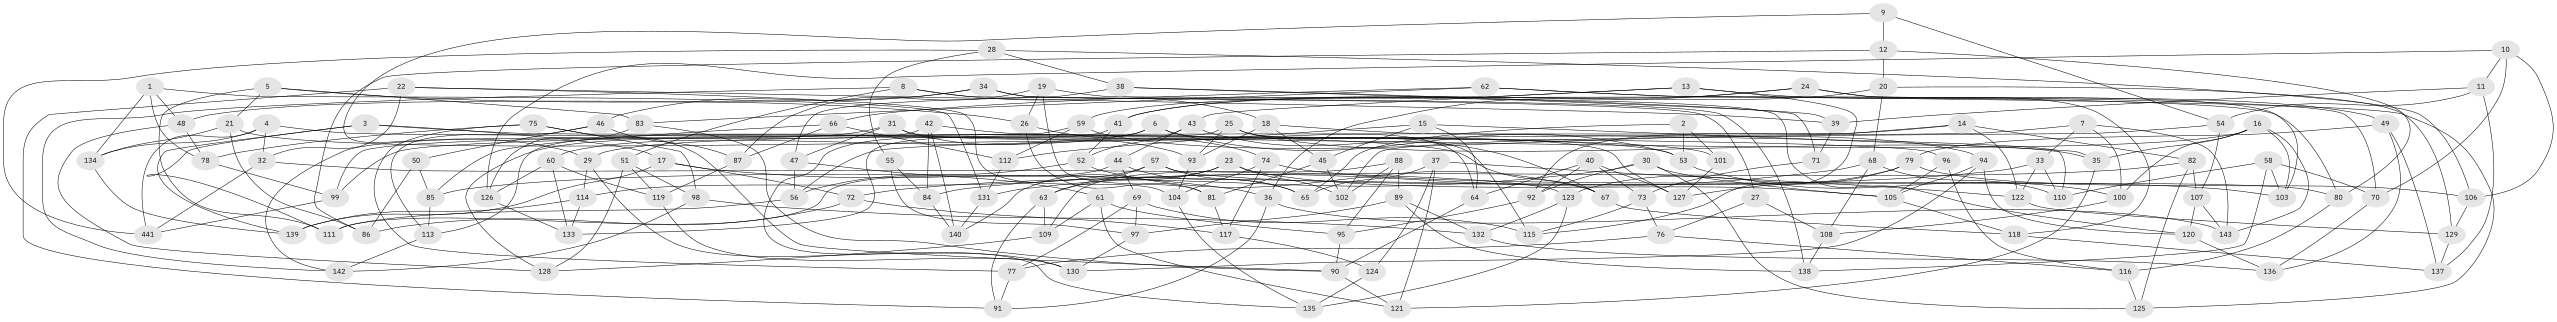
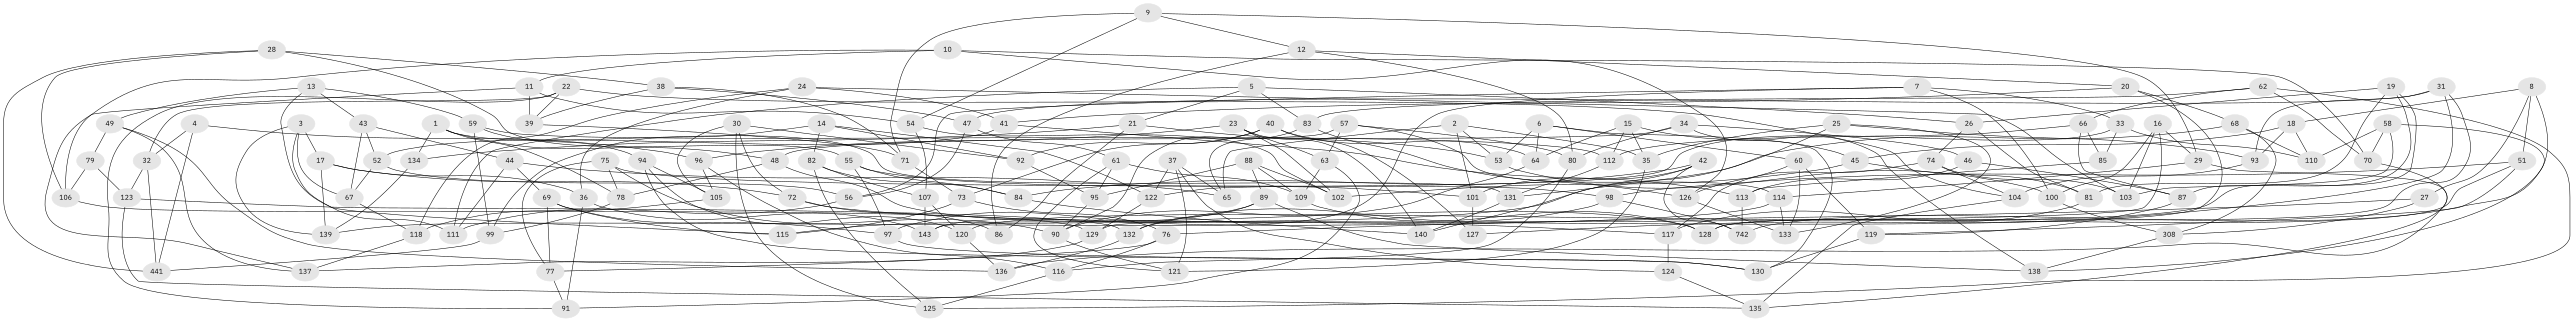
edge "9" -- "71": added
edge "4" -- "134": removed
edge "16" -- "35": now "2" -- "35"
node "50": removed
edge "79" -- "127": removed
edge "55" -- "101": added
edge "23" -- "105": now "23" -- "96"
node "108": label "108" -> "308"
node "142": label "142" -> "742"
